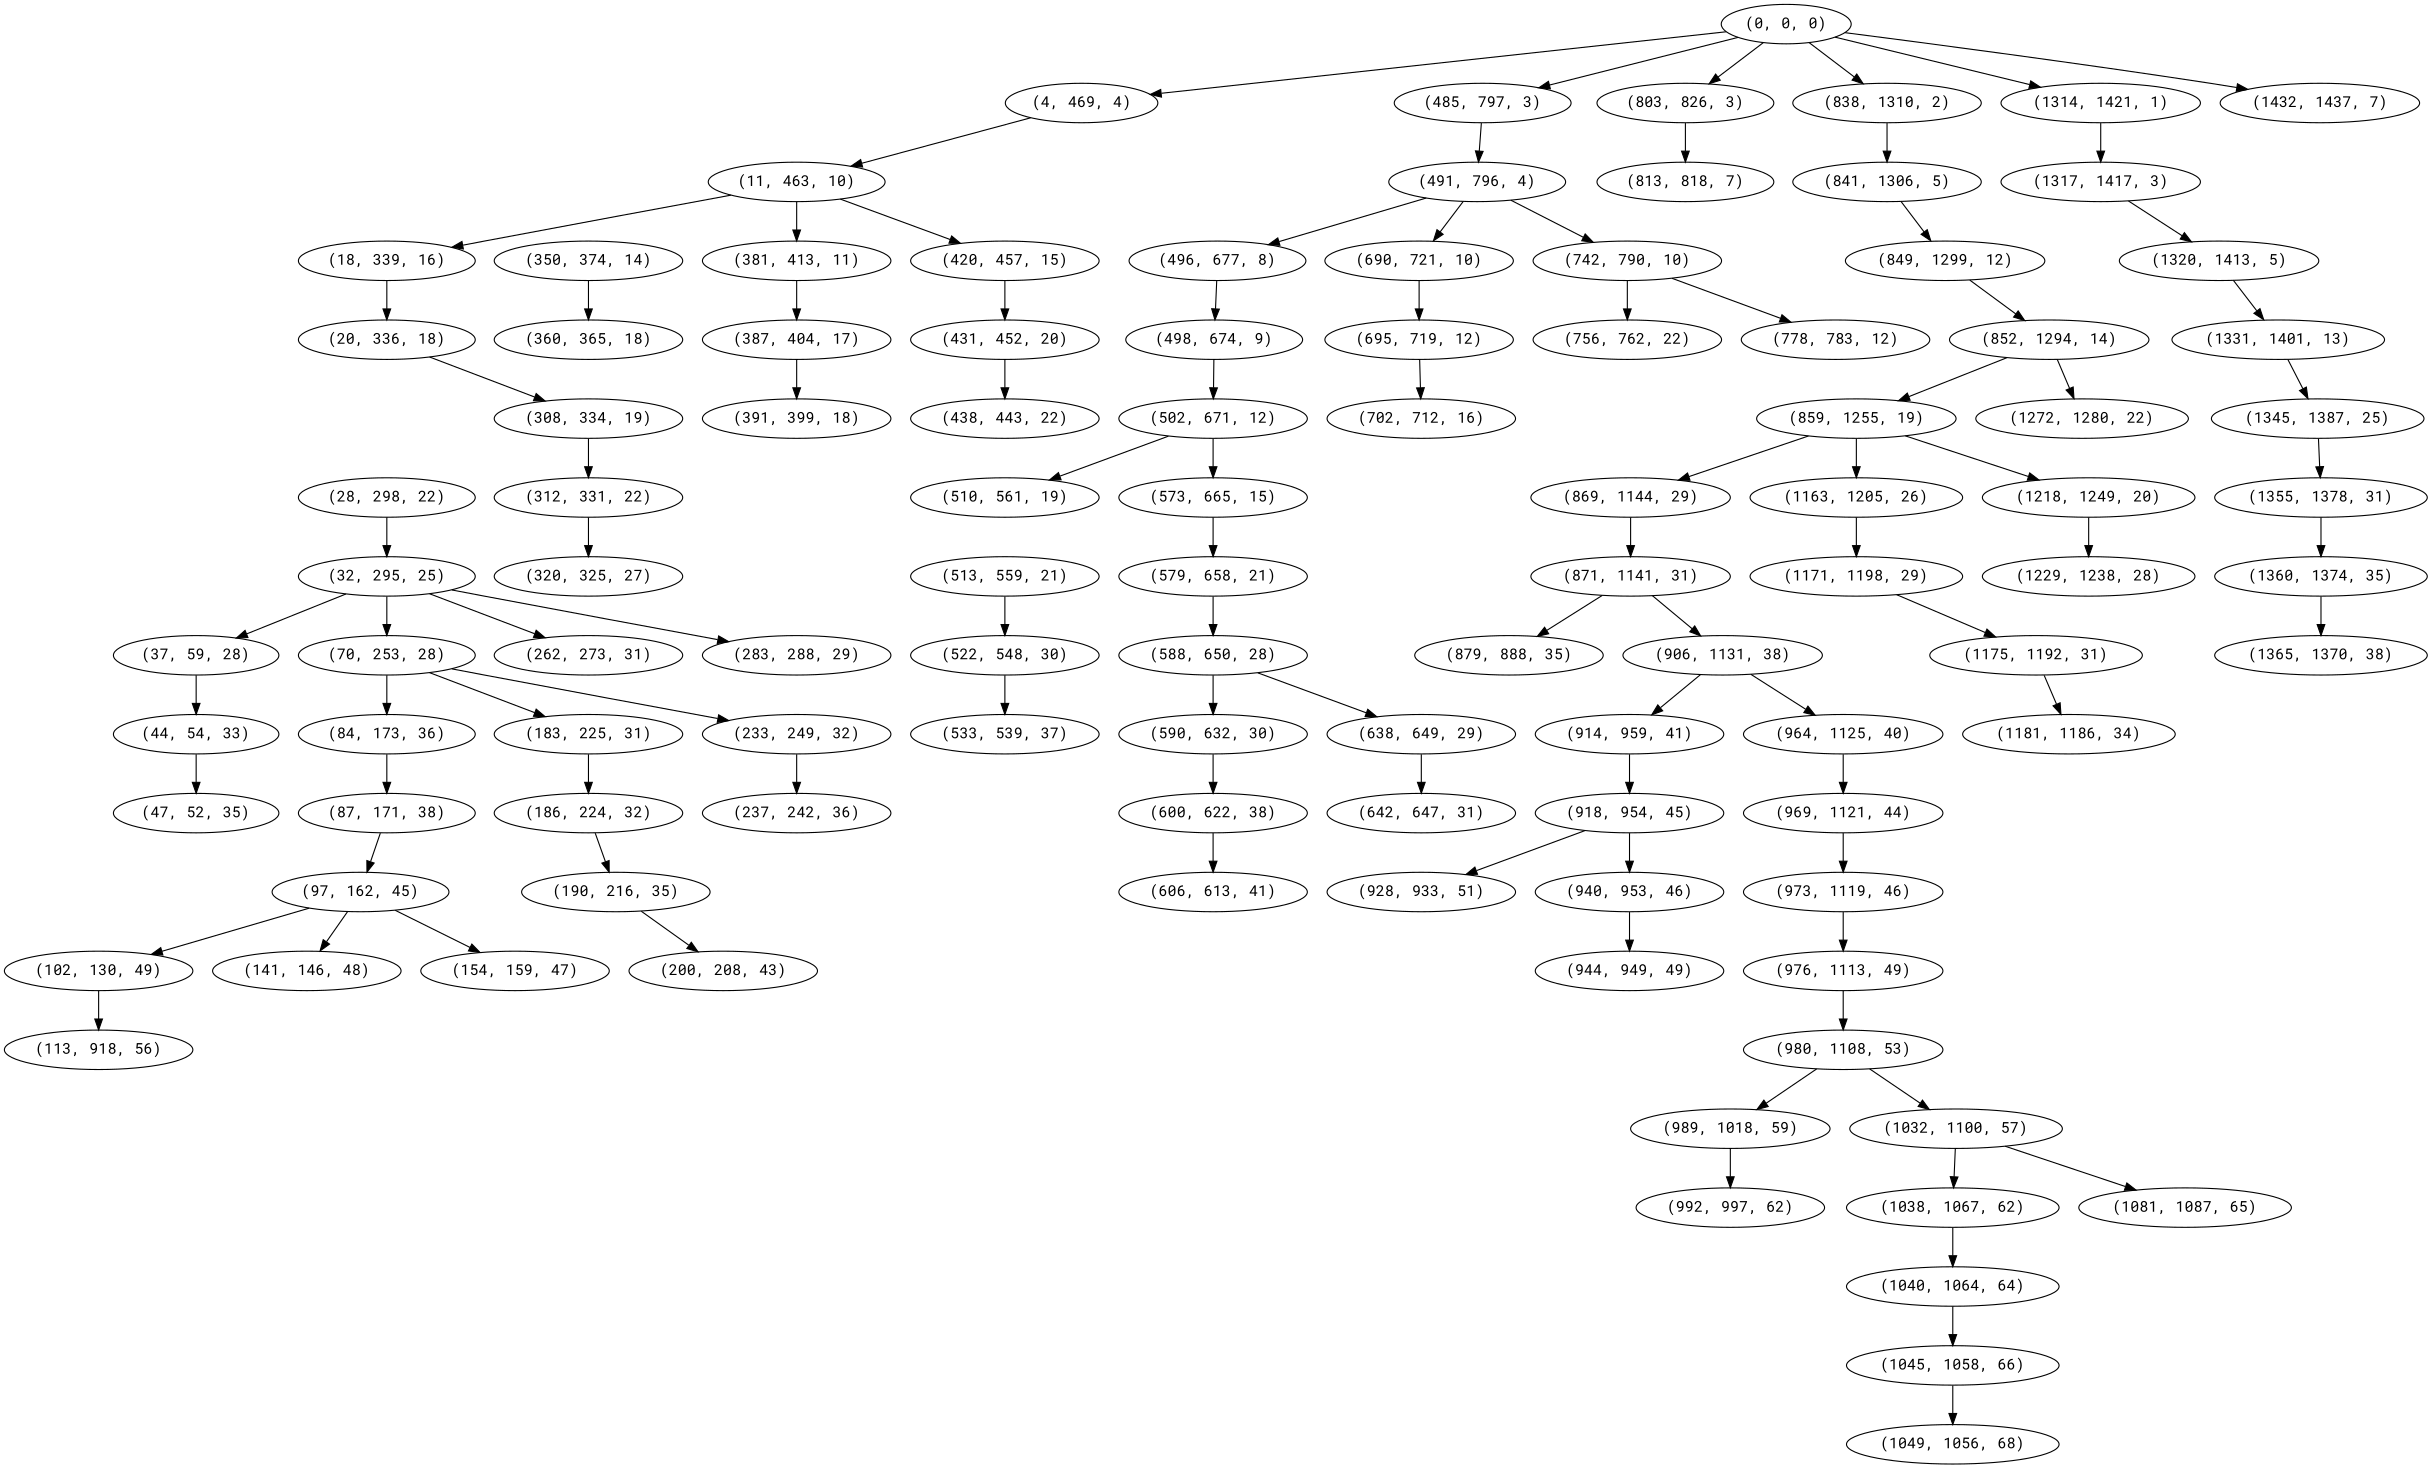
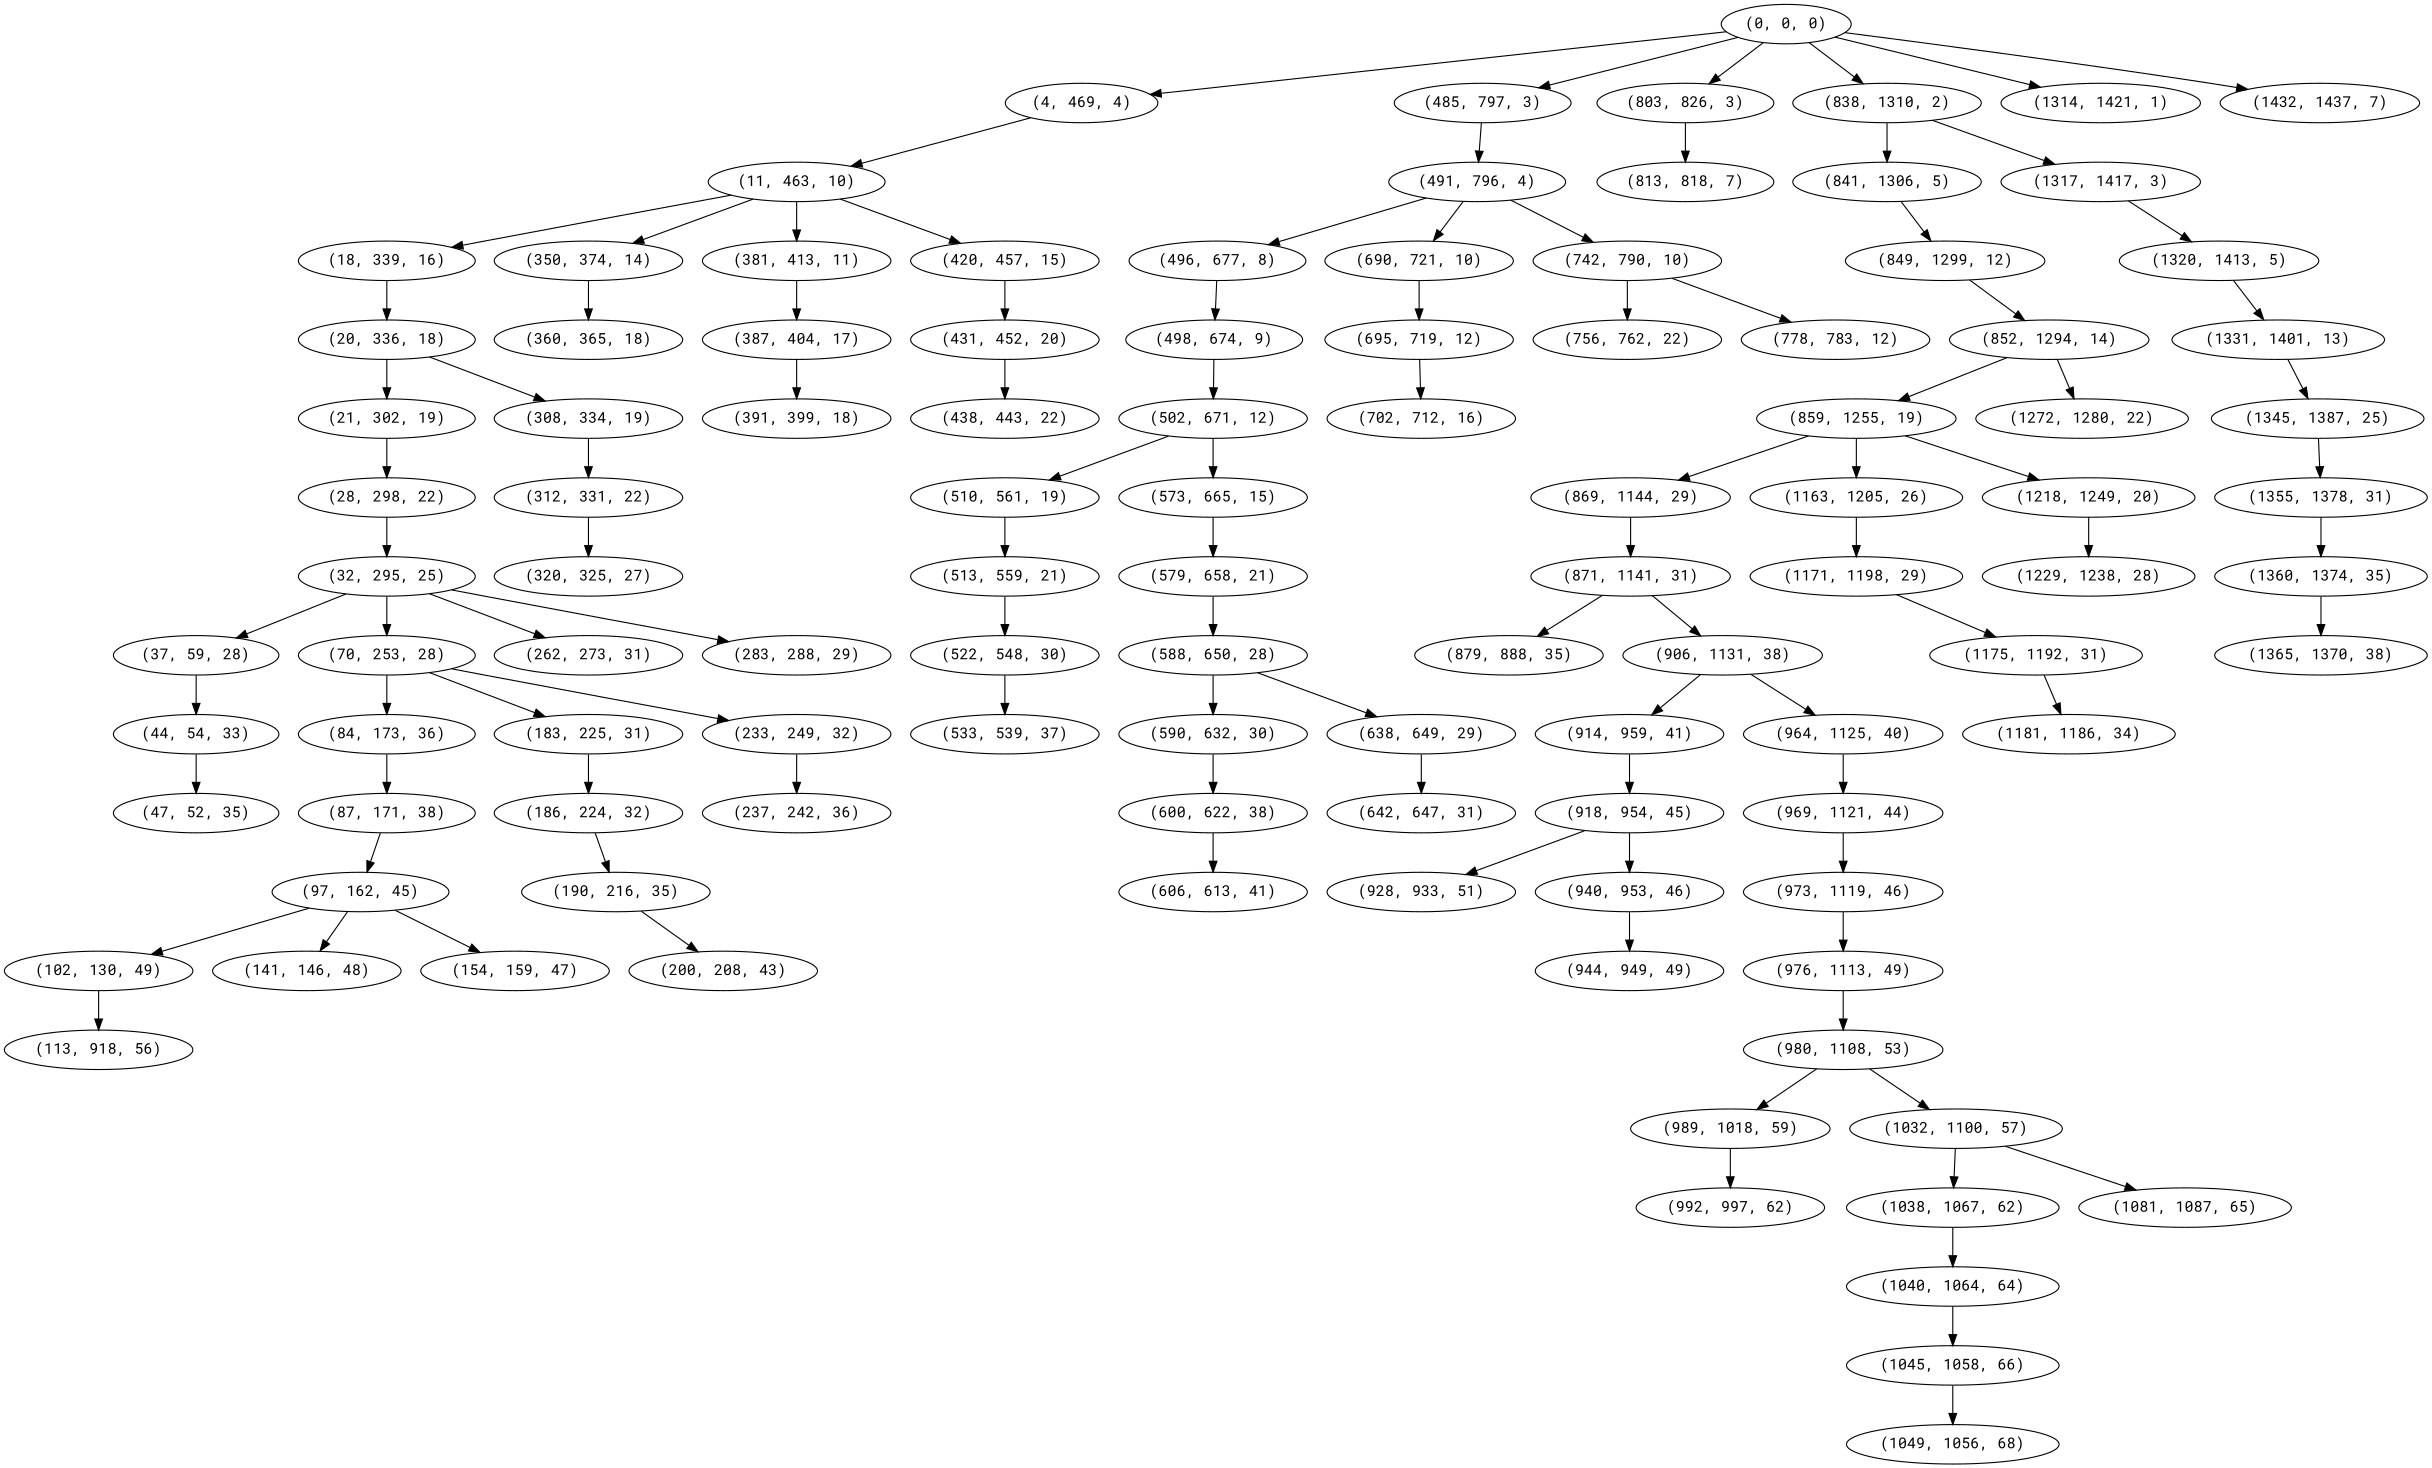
edge "(1314, 1421, 1)" -> "(1317, 1417, 3)": now "(838, 1310, 2)" -> "(1317, 1417, 3)"
edge "(11, 463, 10)" -> "(350, 374, 14)": added
node "(21, 302, 19)": added
edge "(510, 561, 19)" -> "(513, 559, 21)": added
